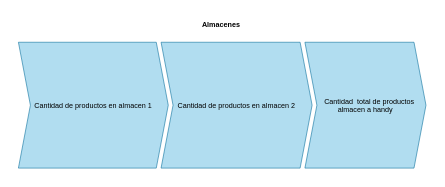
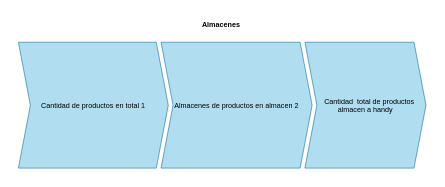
node "Cantidad de productos en almacen 1": label "Cantidad de productos en almacen 1" -> "Cantidad de productos en total 1"
node "Cantidad de productos en almacen 2": label "Cantidad de productos en almacen 2" -> "Almacenes de productos en almacen 2"
